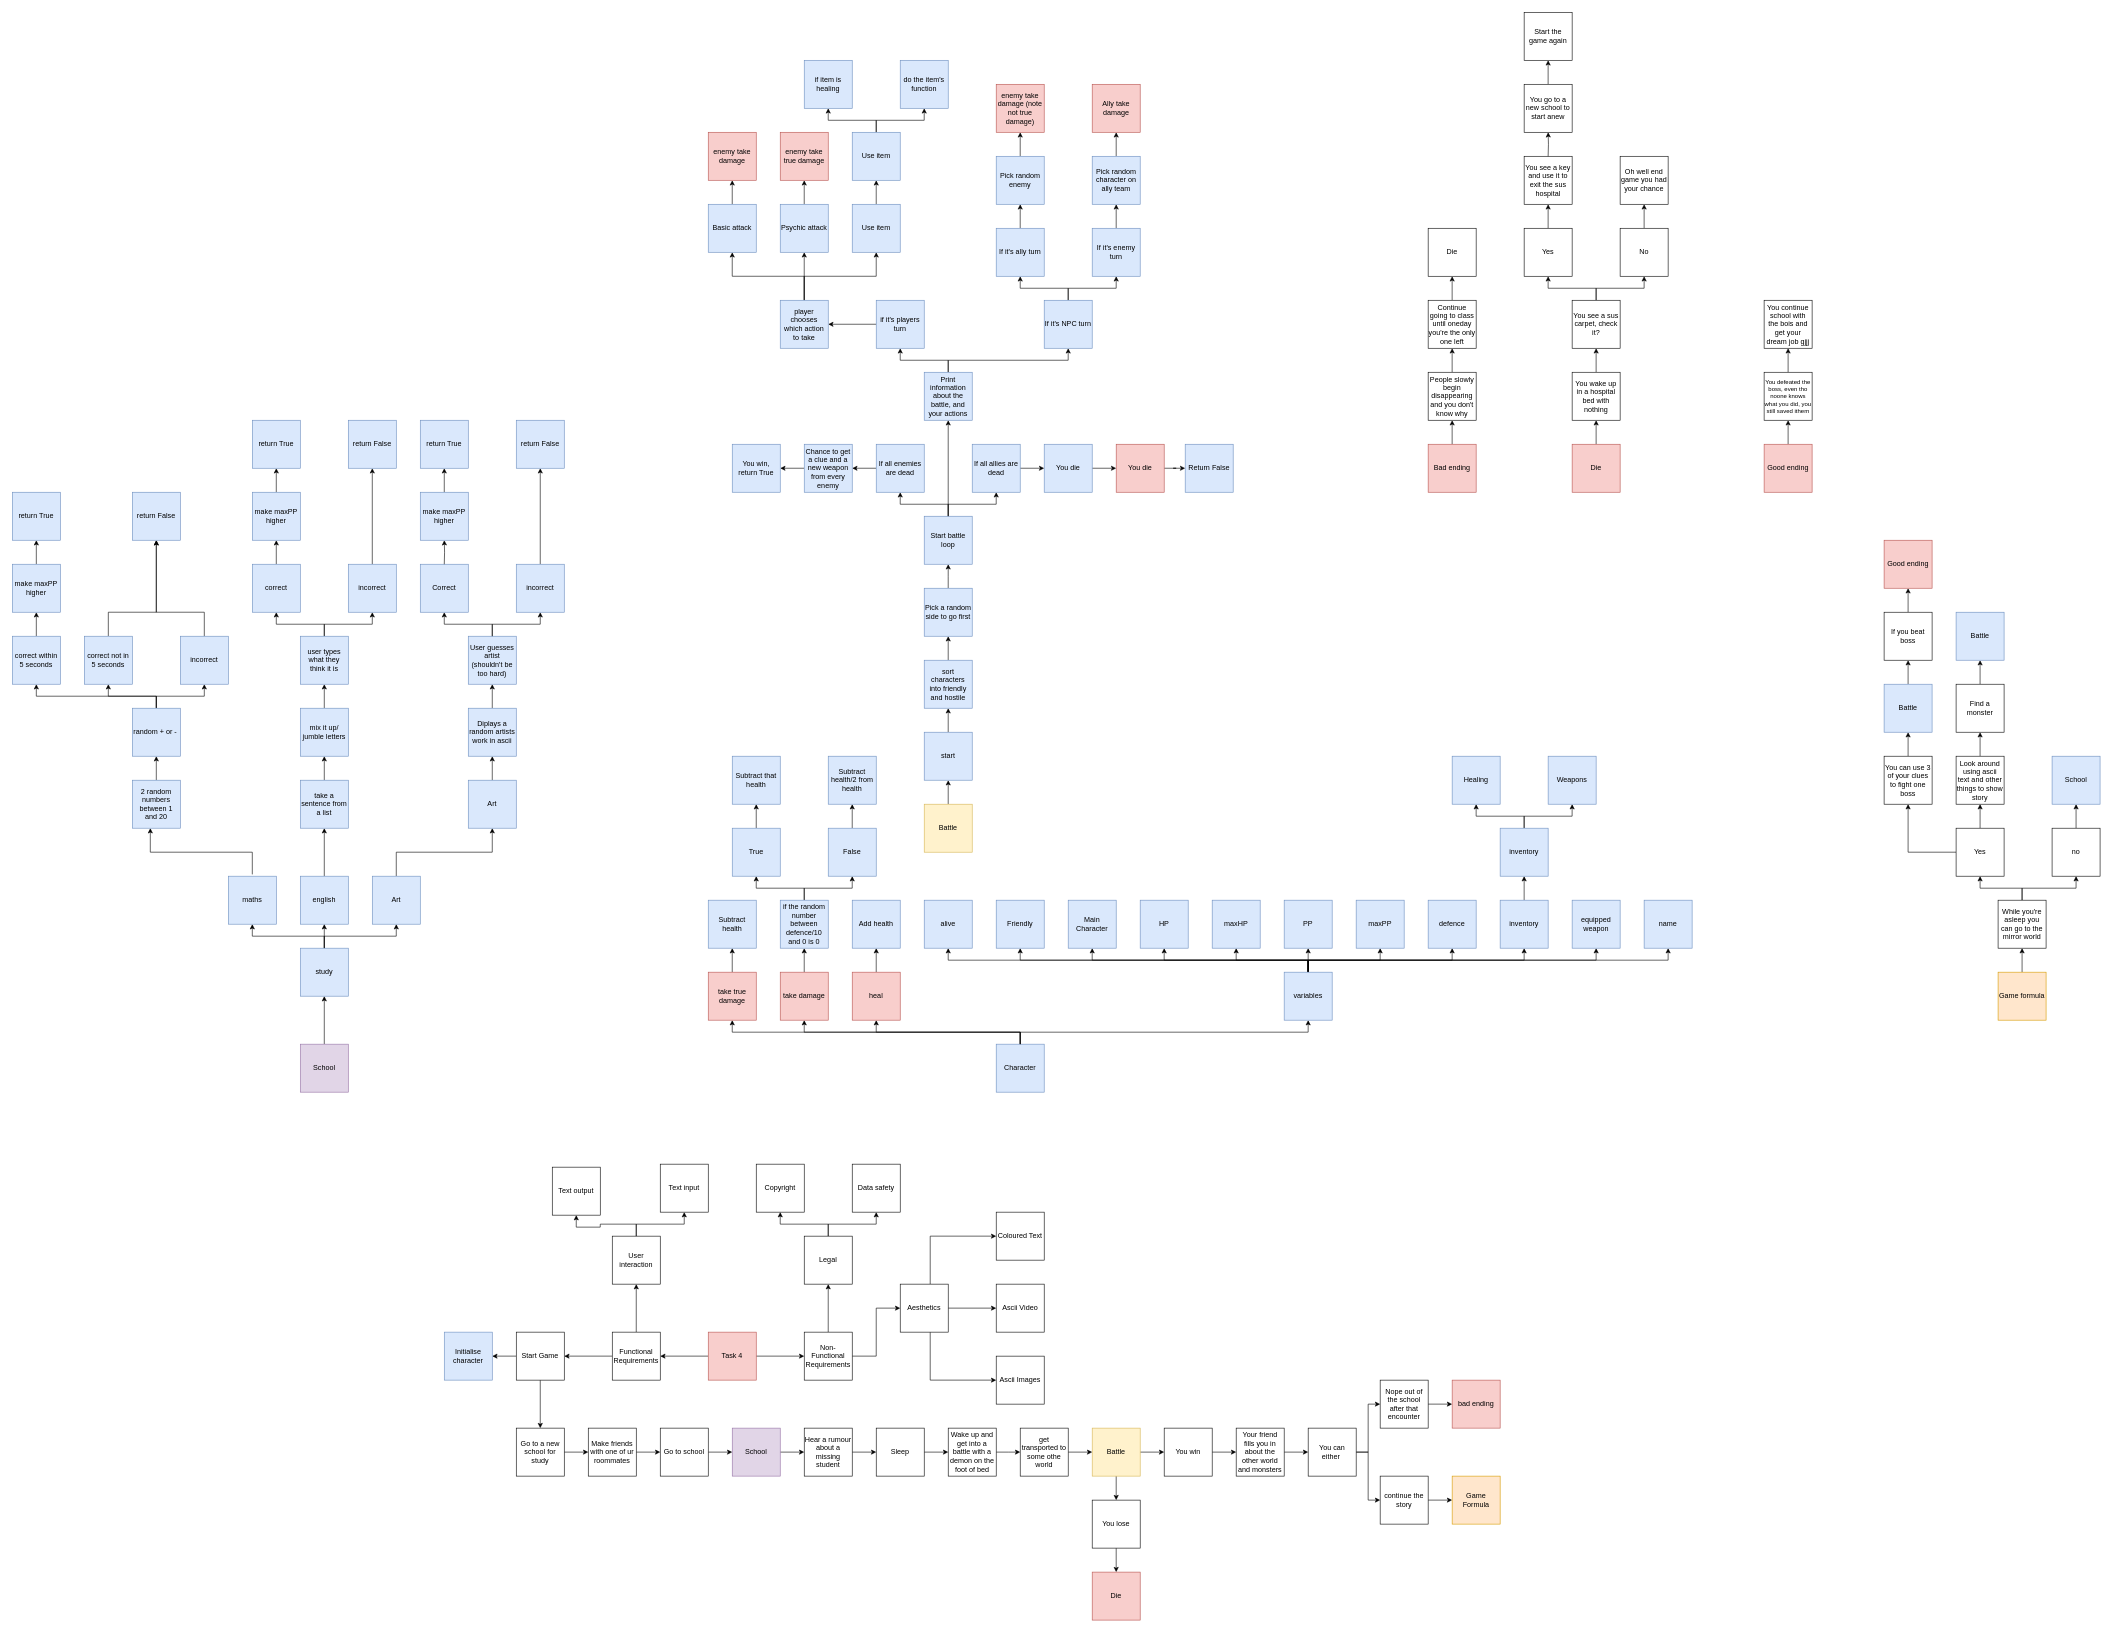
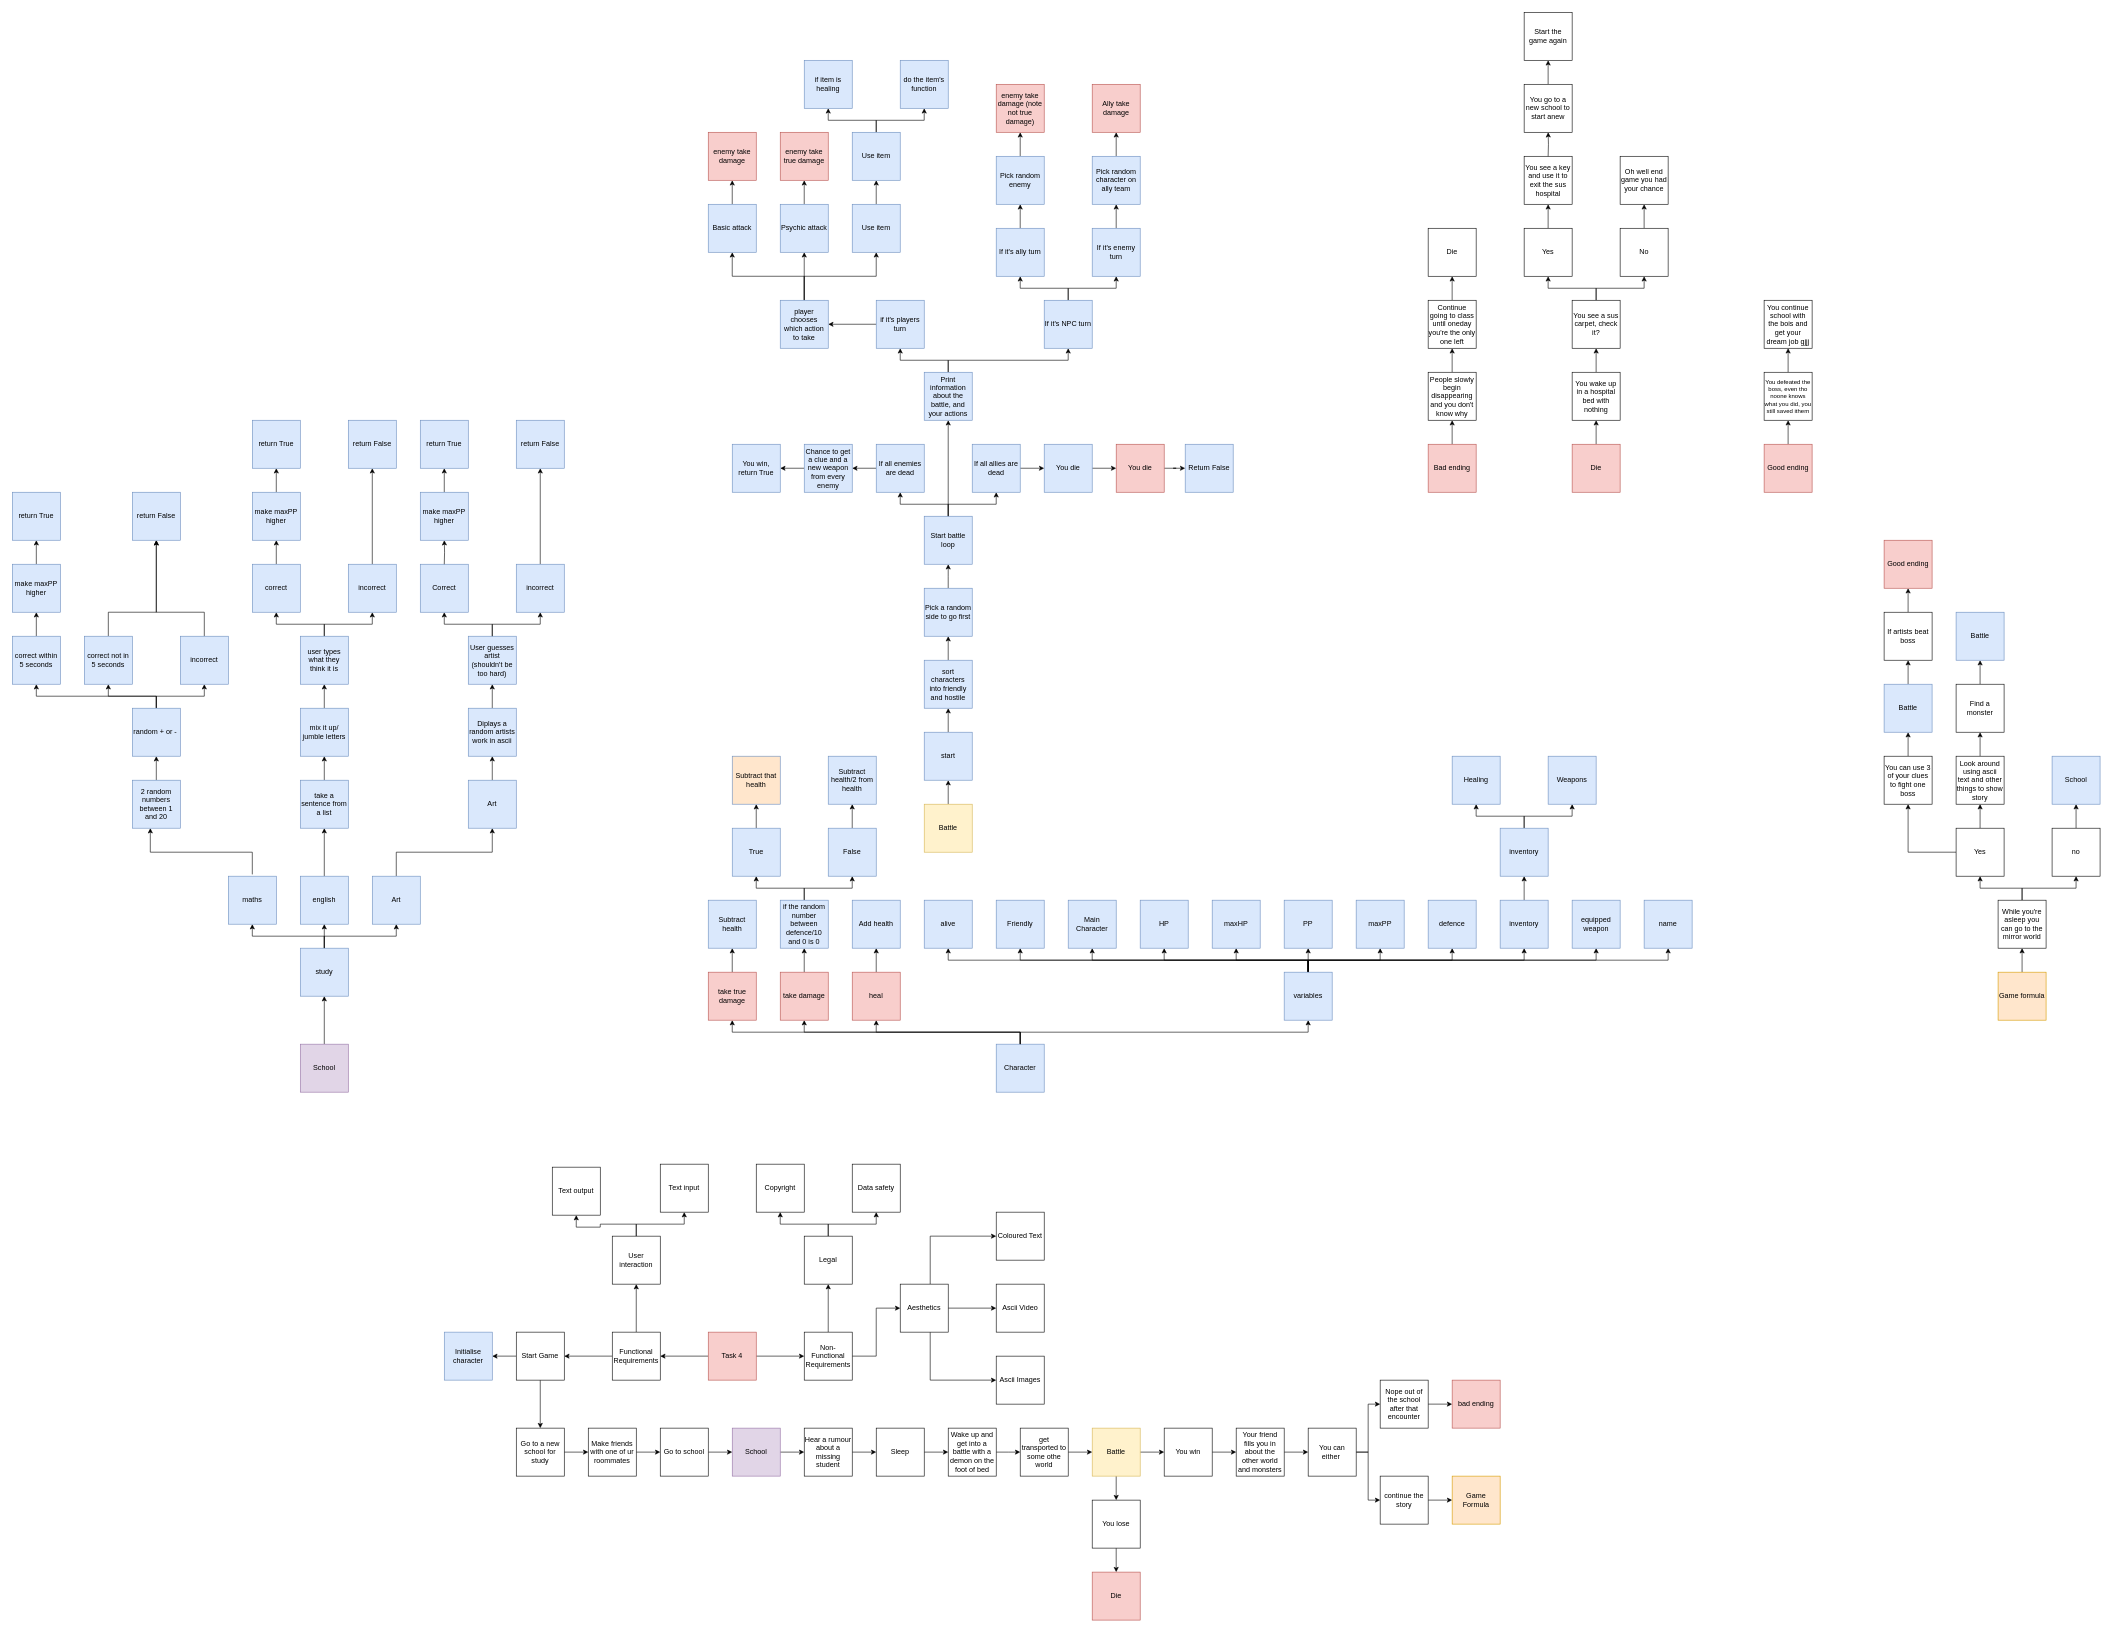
node "If you beat boss": label "If you beat boss" -> "If artists beat boss"
node "Subtract that health": fillcolor #dae8fc -> #ffe6cc
